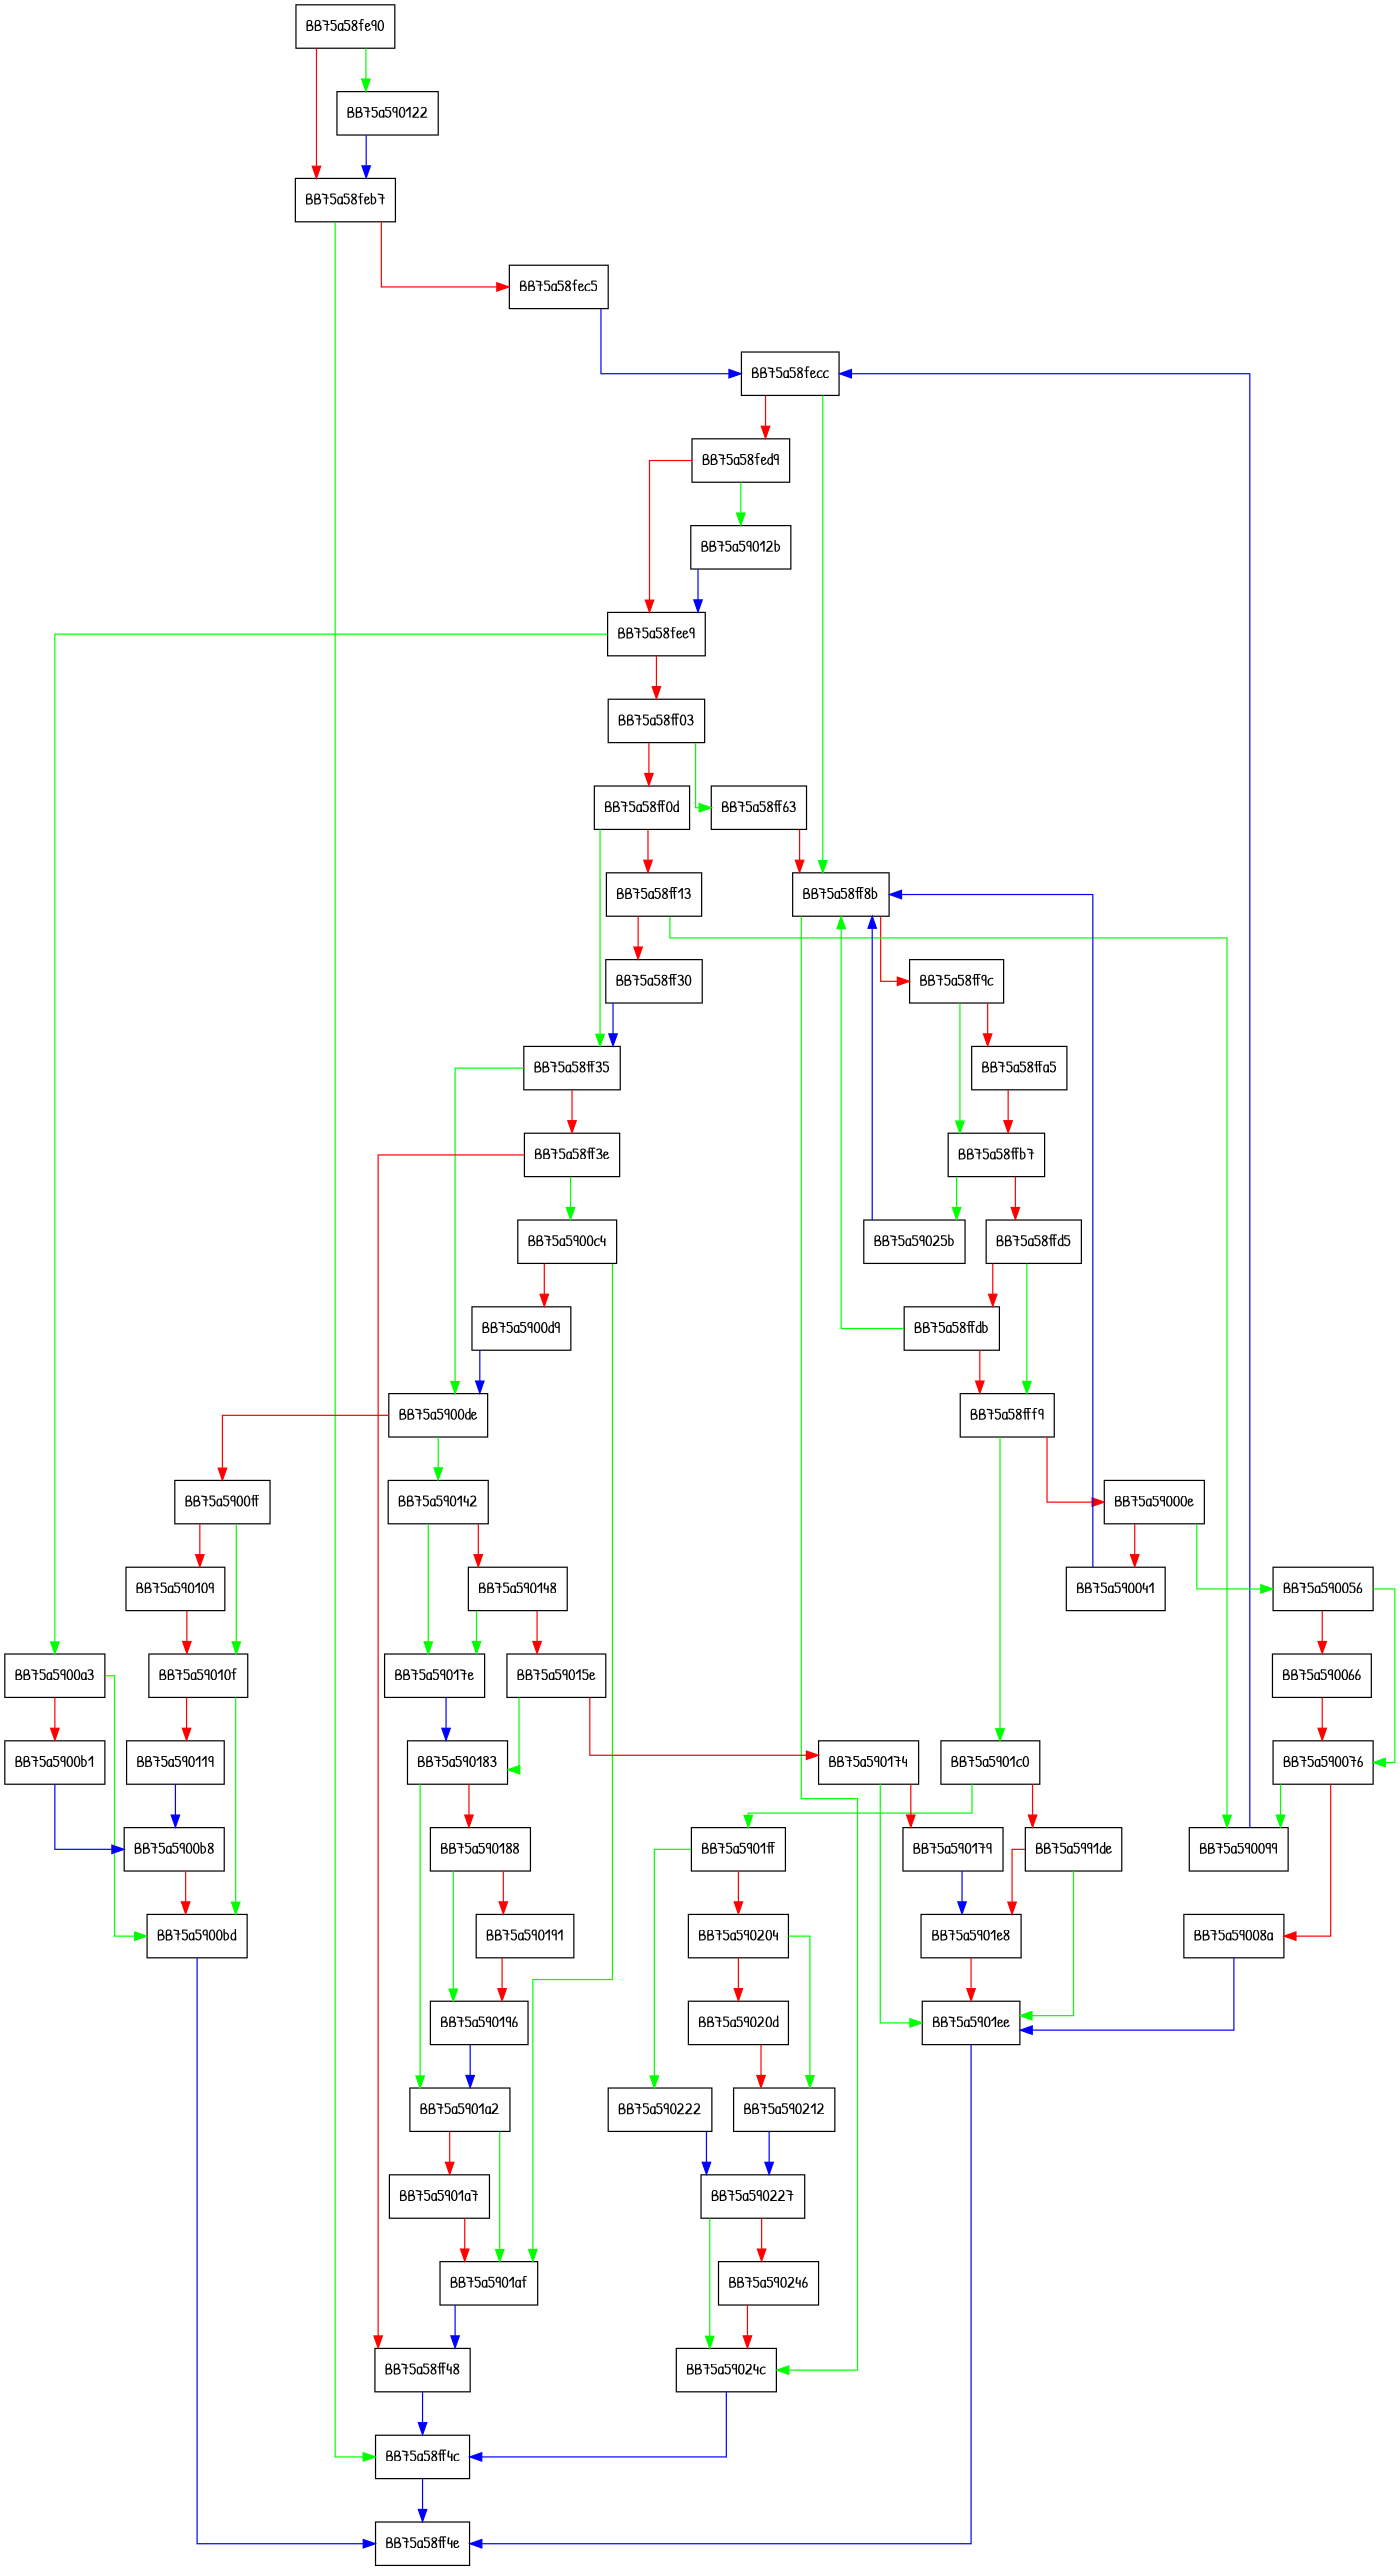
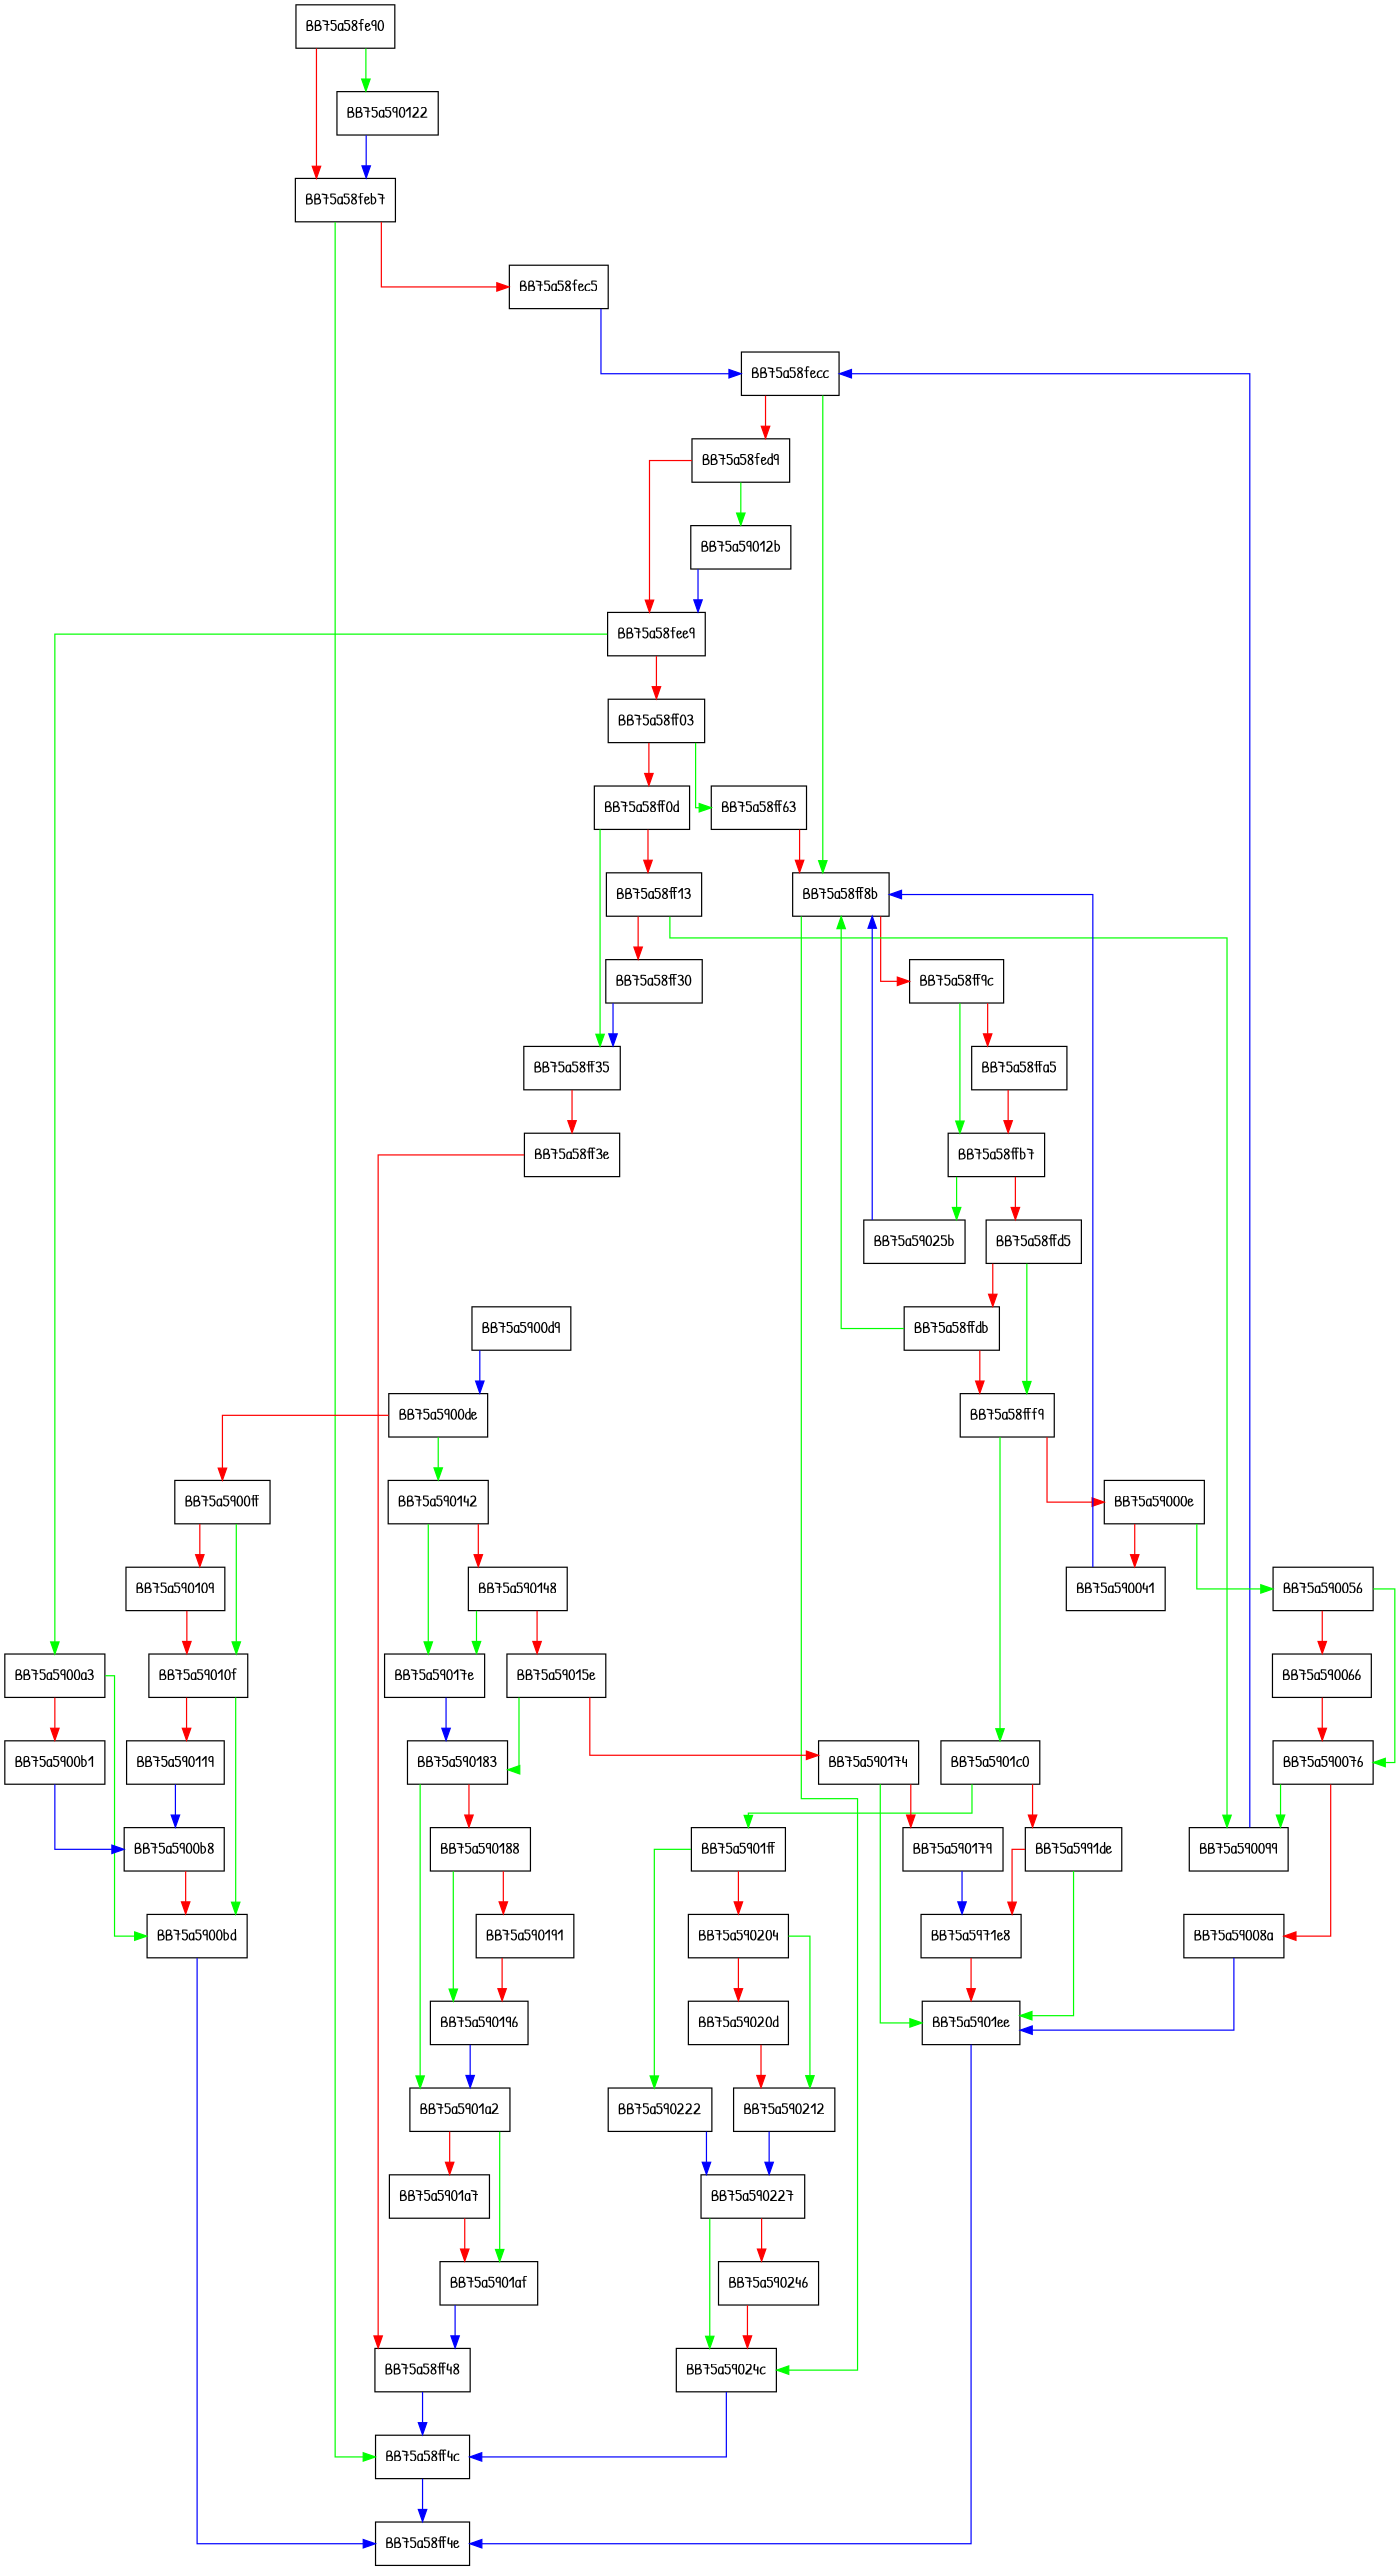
edge "BB75a58ff35" -> "BB75a5900de": removed
node "BB75a5900c4": removed
node "BB75a5901e8": label "BB75a5901e8" -> "BB75a5971e8"
